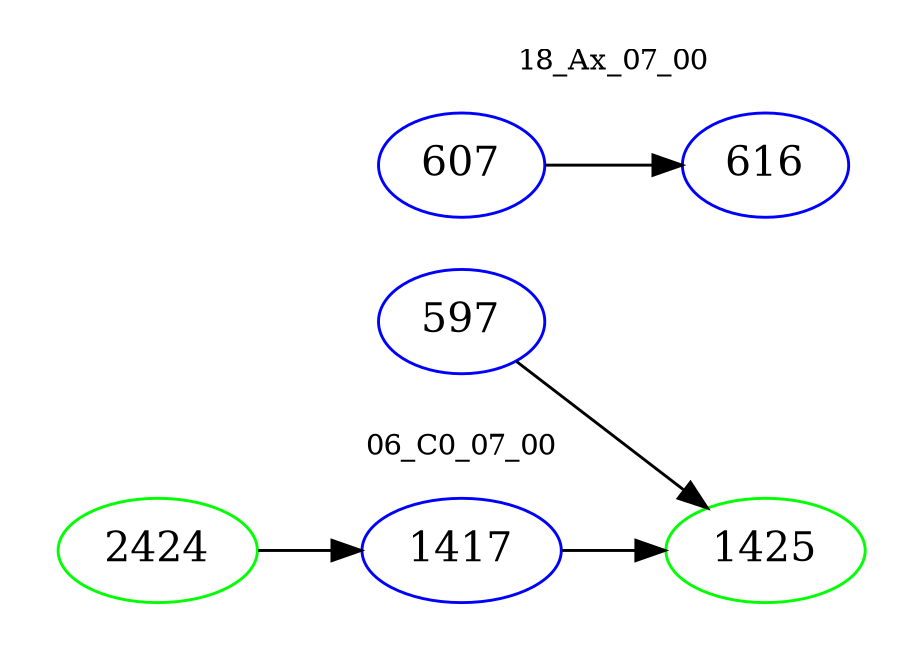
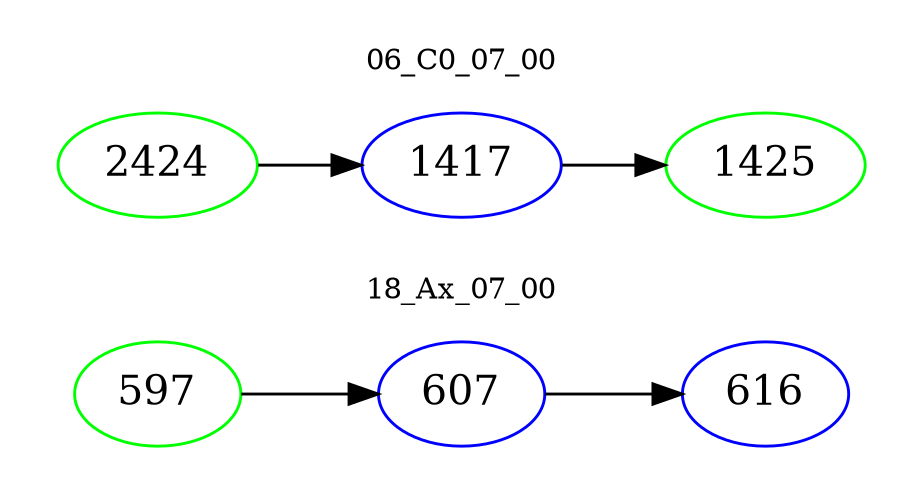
node "597": color blue -> green
edge "597" -> "1425": now "597" -> "607"
